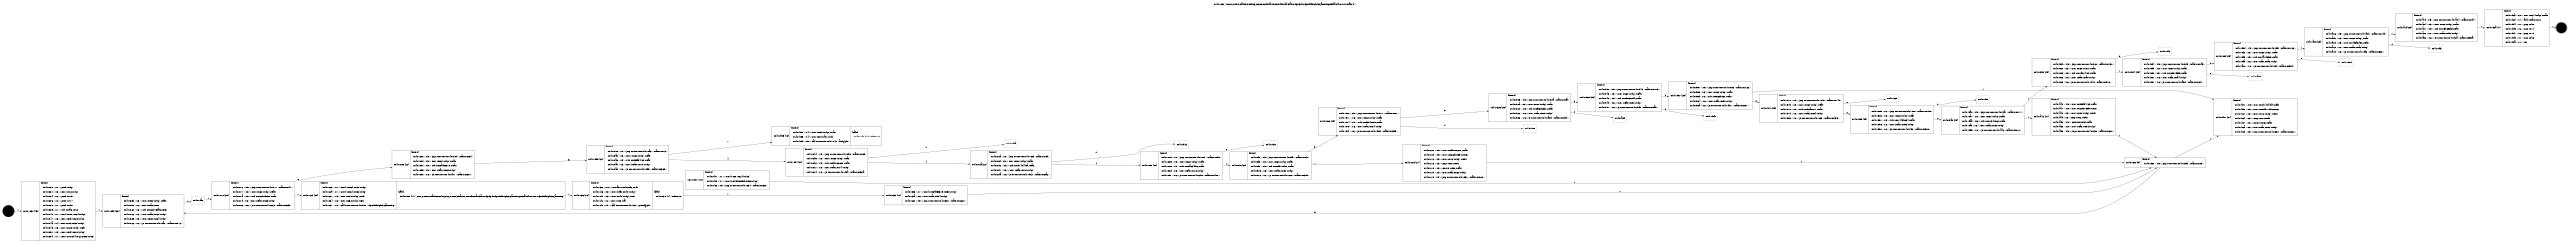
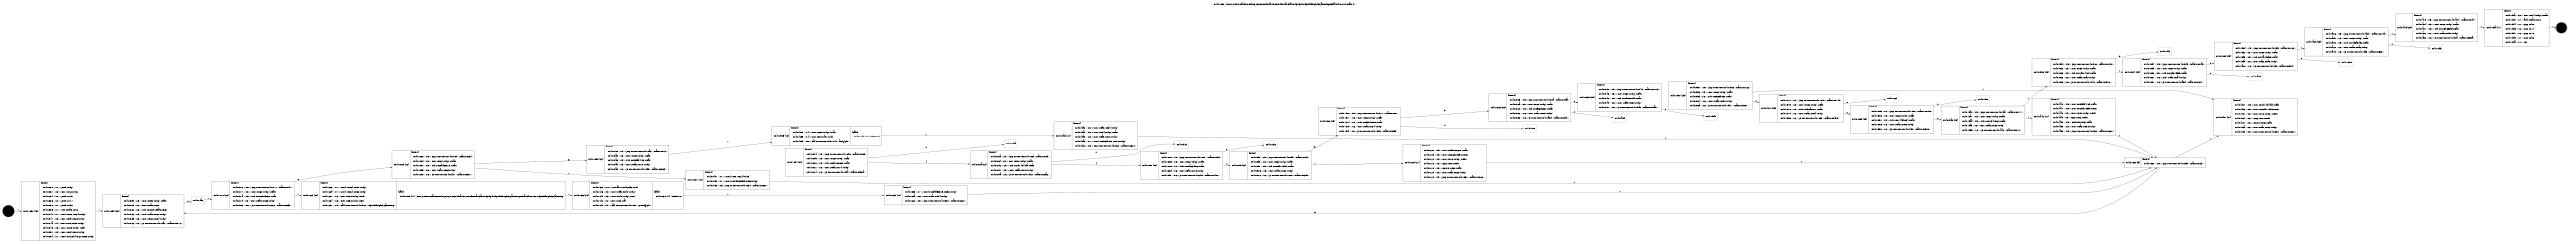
edge "0x40193e [25]" -> "0x401957 [25]": removed, label "3"
node "0x401ba2 [21]": added
edge "0x40189e [22]" -> "0x4018b4 [22]": removed, label "4"
edge "0x401888 [22]" -> "0x401db7 [19]": added, label "1"
